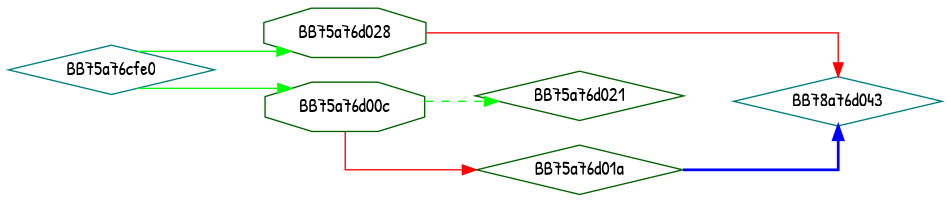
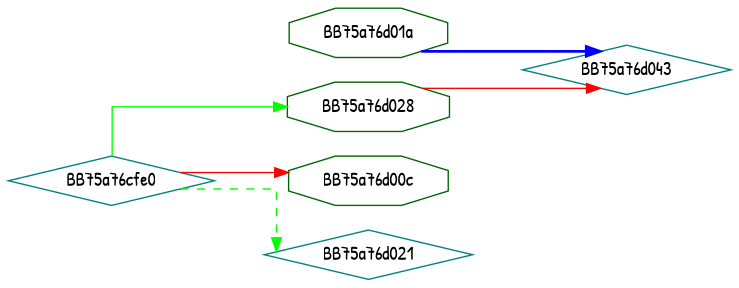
edge "BB75a76cfe0" -> "BB75a76d00c": color green -> red
node "BB75a76d021": color darkgreen -> teal
edge "BB75a76d00c" -> "BB75a76d021": now "BB75a76cfe0" -> "BB75a76d021"
node "BB78a76d043": label "BB78a76d043" -> "BB75a76d043"
edge "BB75a76d00c" -> "BB75a76d01a": removed
node "BB75a76d01a": shape diamond -> octagon
